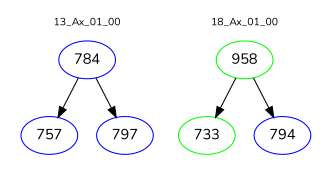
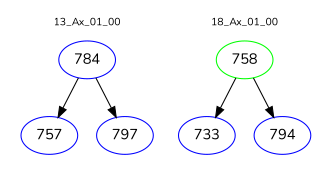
node "958": label "958" -> "758"
node "733": color green -> blue
